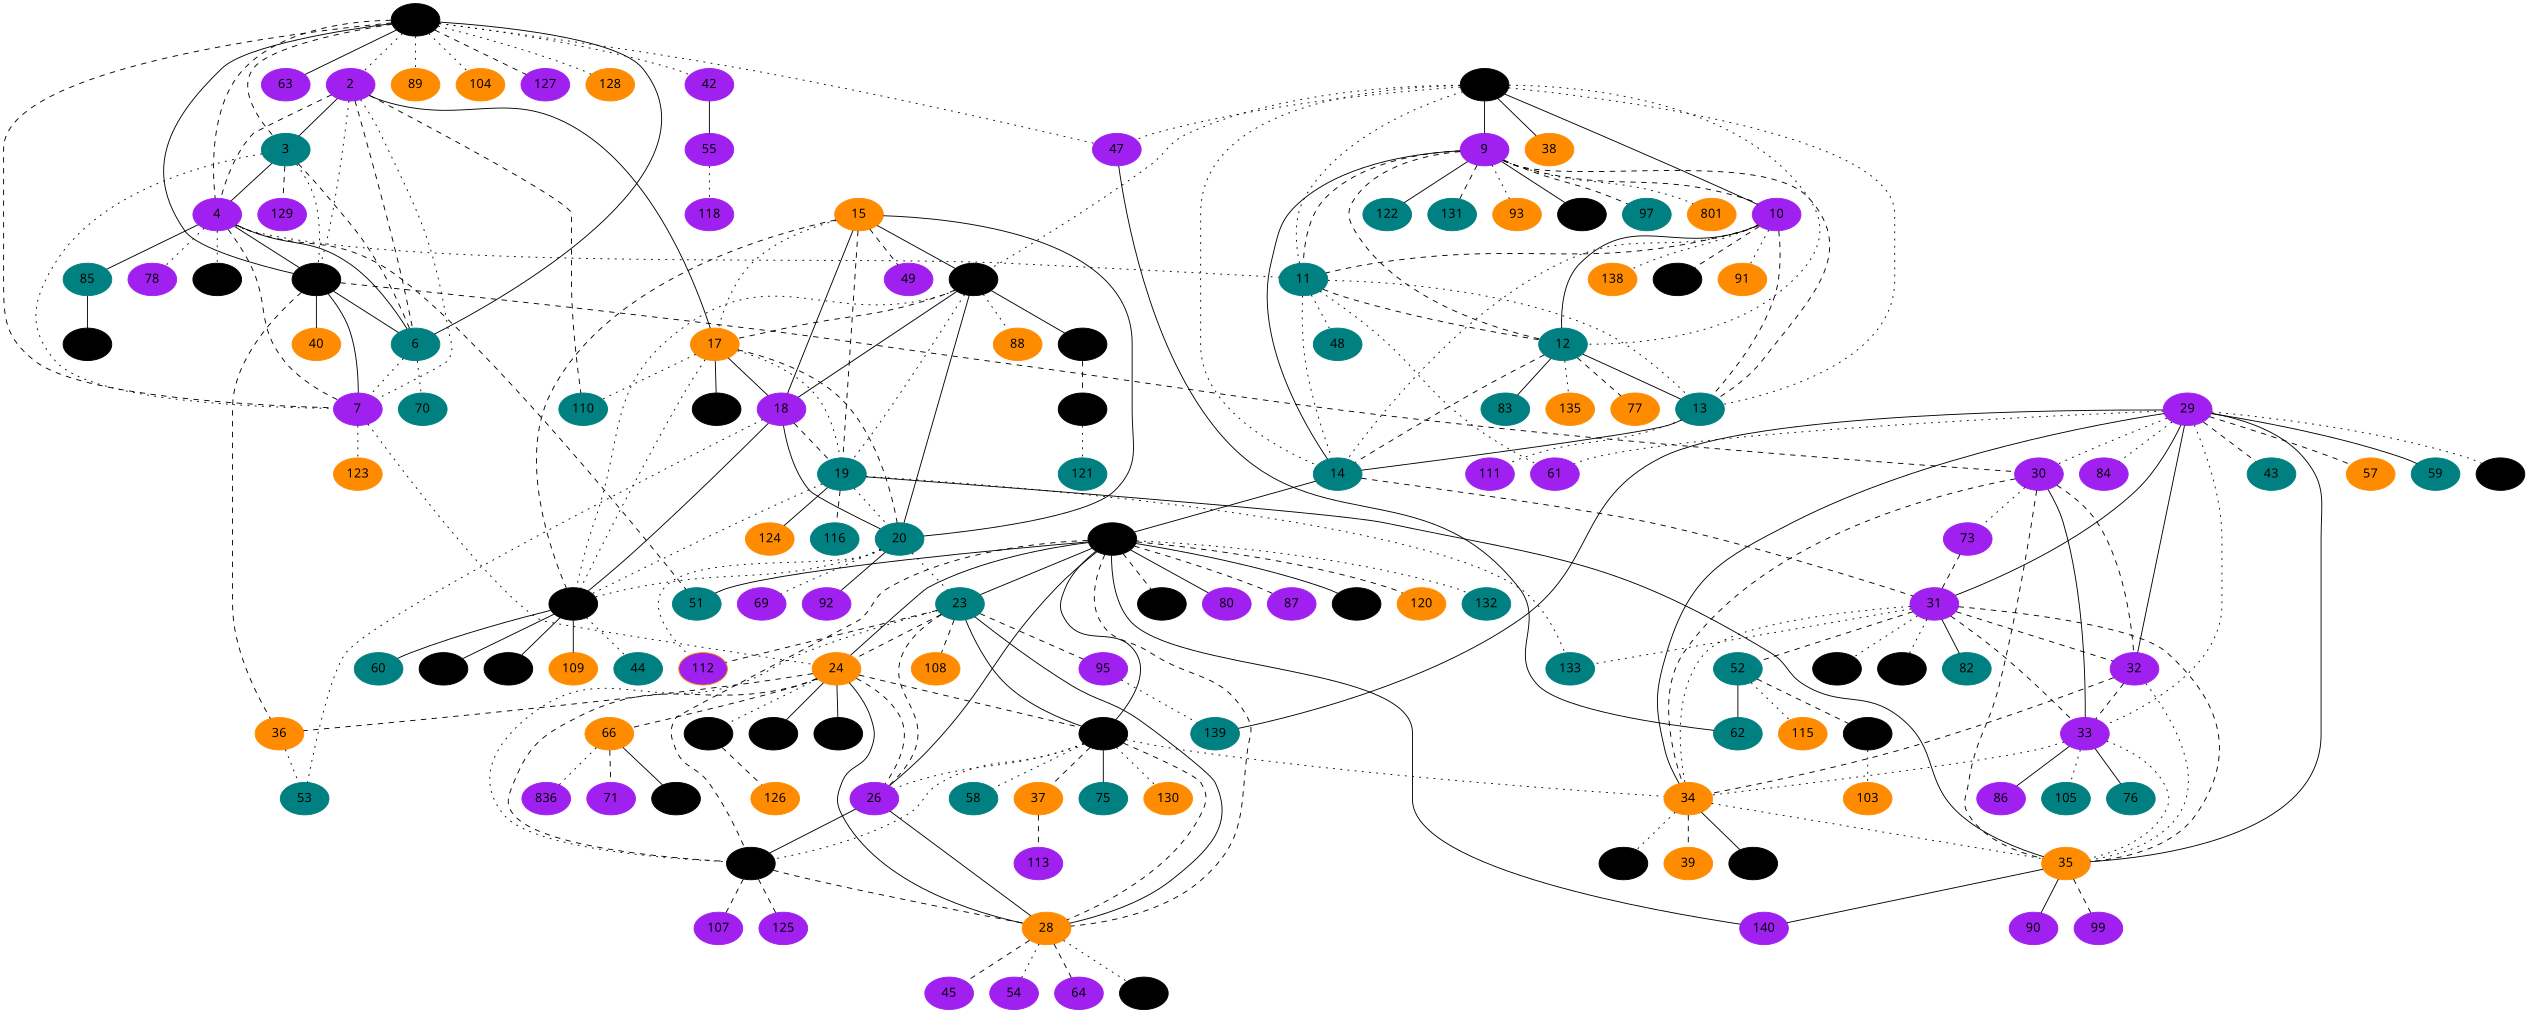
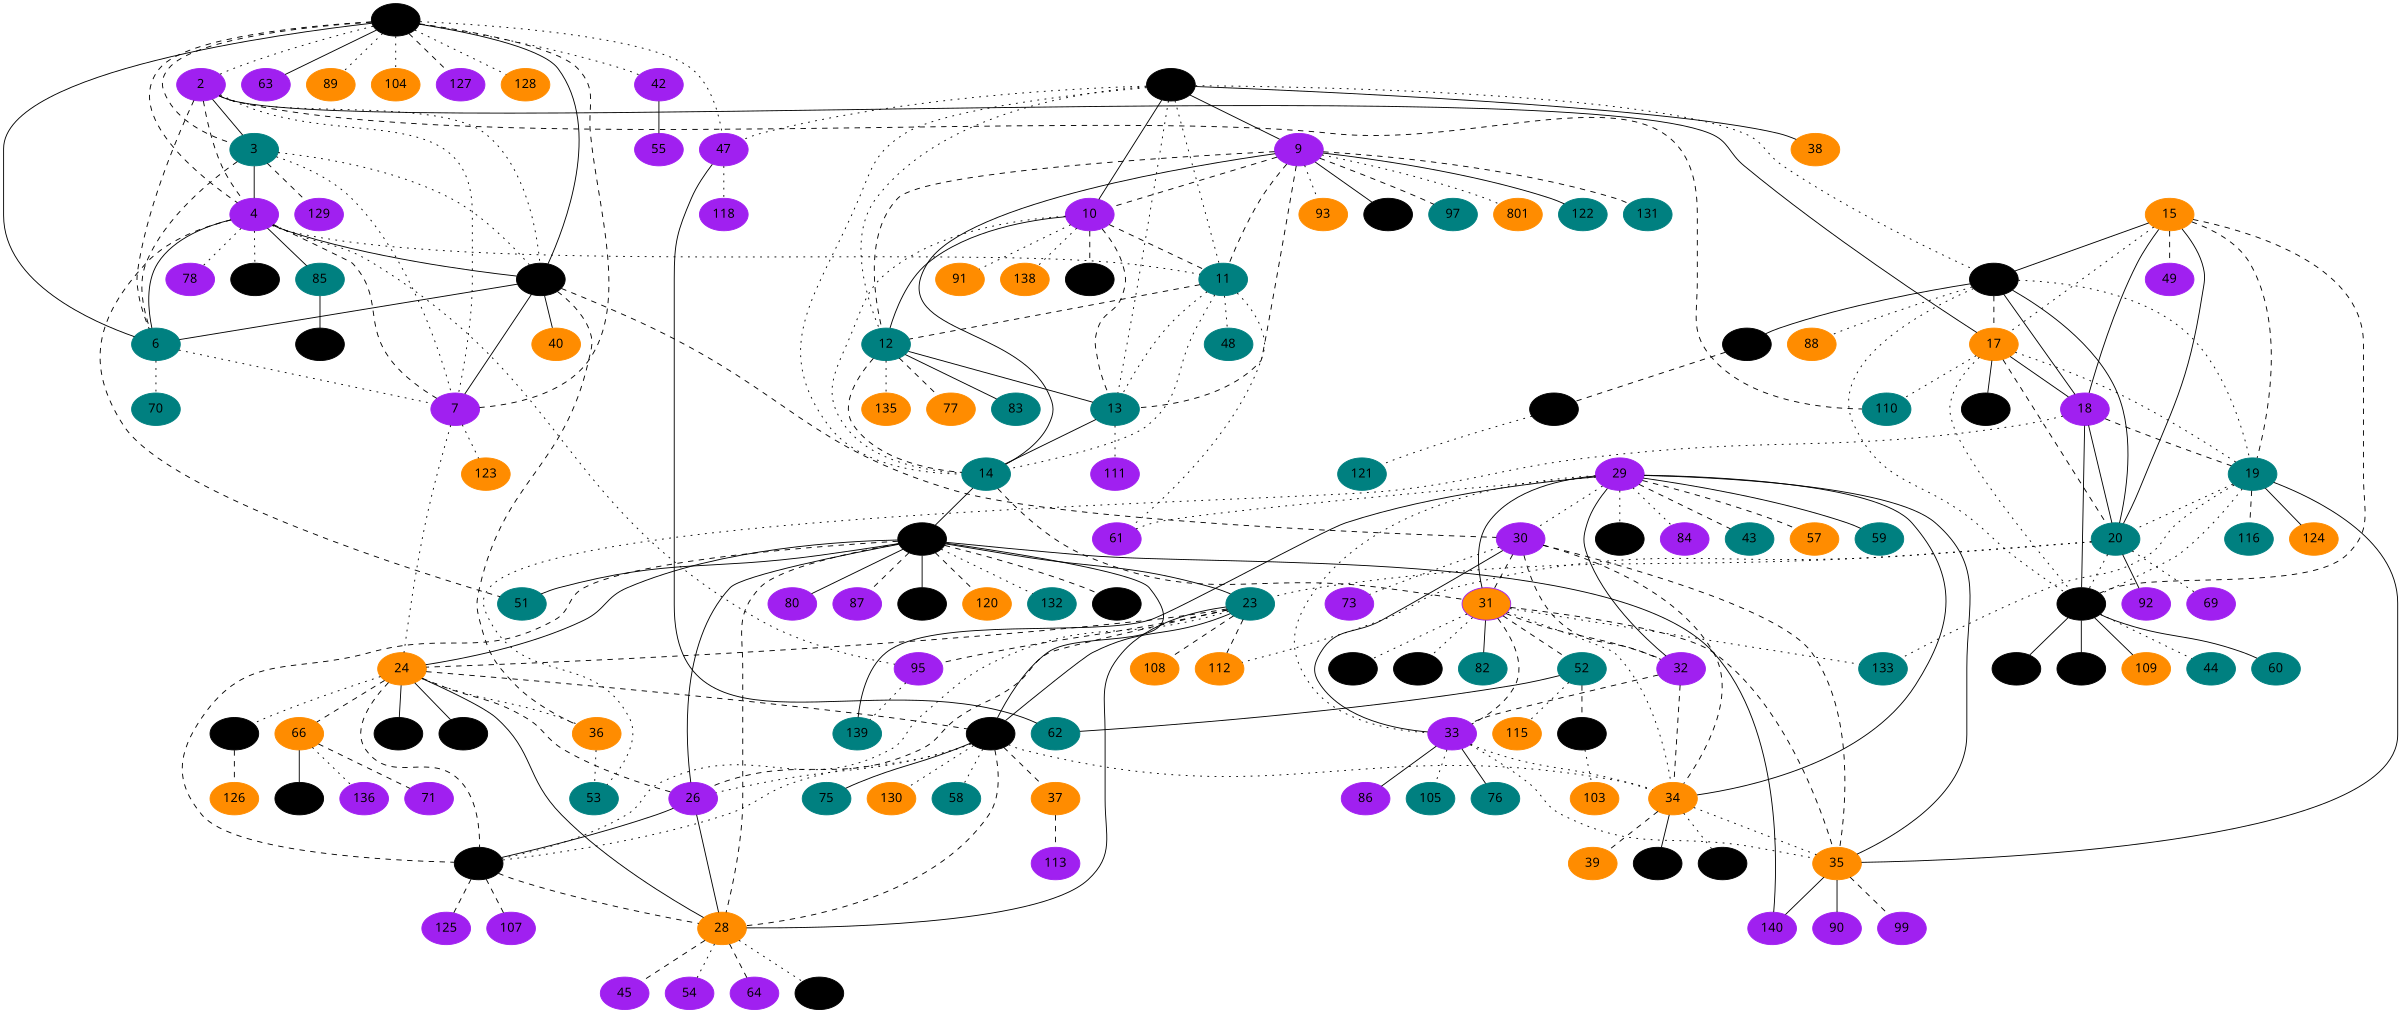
edge "55" -- "118": now "47" -- "118"
edge "4" -- "95": added
edge "73" -- "31": now "30" -- "31"
node "31": fillcolor purple -> darkorange
node "112": fillcolor purple -> darkorange
edge "24" -- "36": style dashed -> dotted
edge "32" -- "35": removed
node "836": label "836" -> "136"
